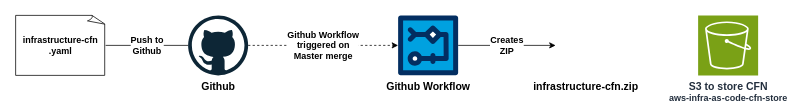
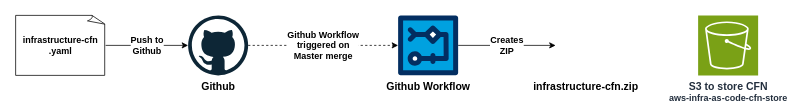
edge "infrastructure-cfn .yaml" -- "Github": arrowhead none -> classic
